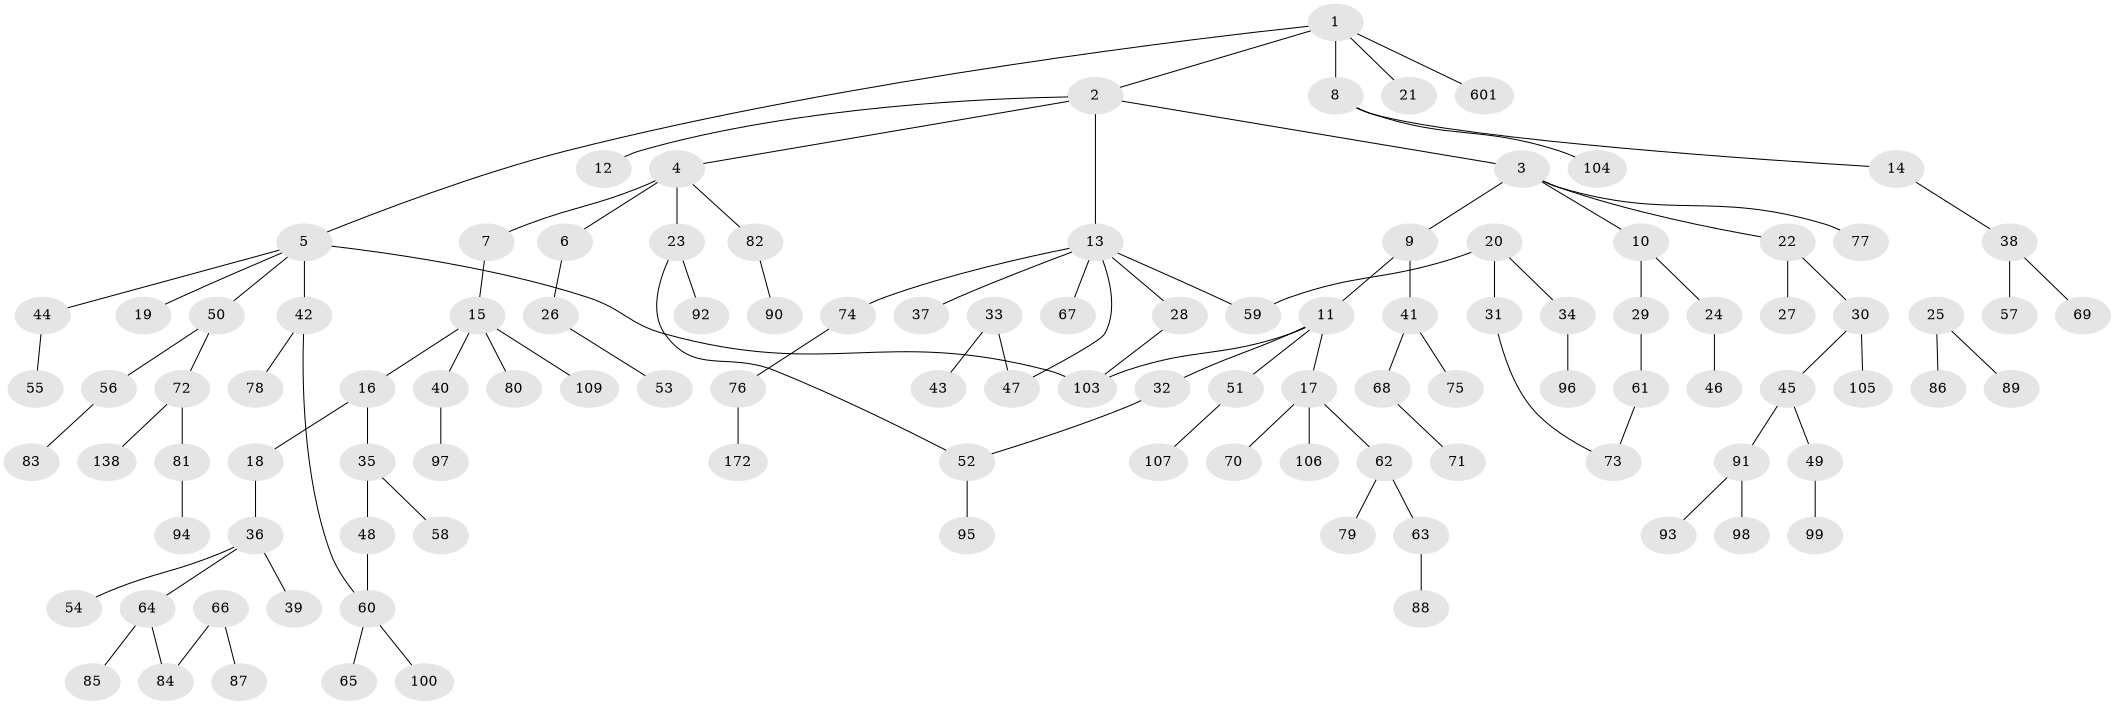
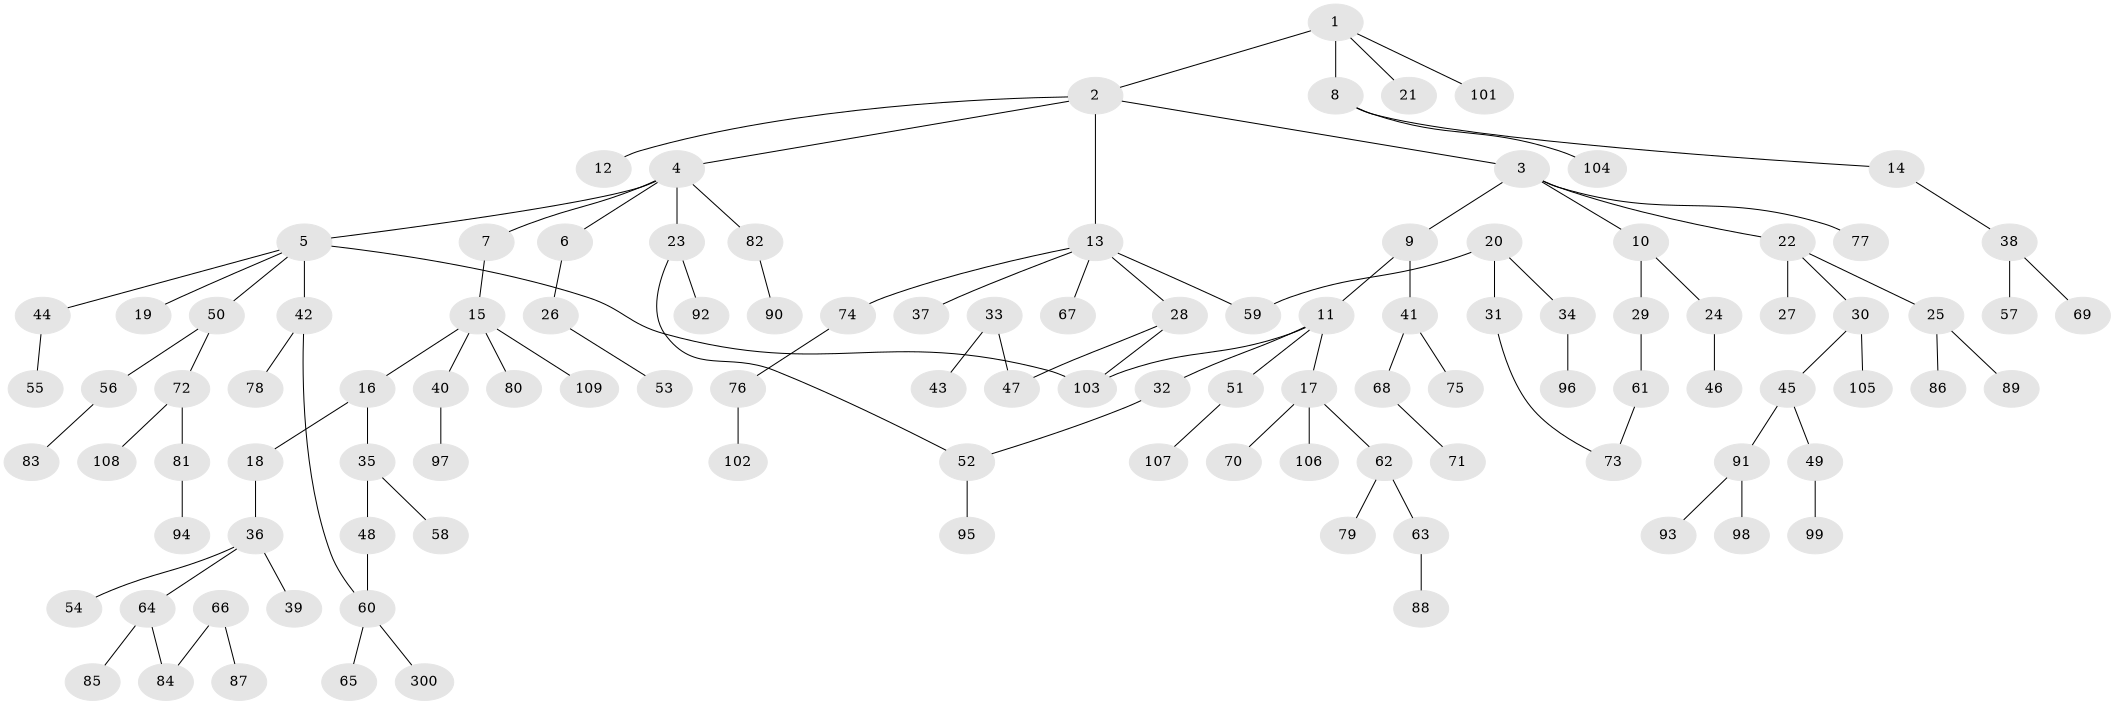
node "601": label "601" -> "101"
edge "1" -- "5": now "4" -- "5"
edge "22" -- "25": added
edge "13" -- "47": now "28" -- "47"
node "138": label "138" -> "108"
node "172": label "172" -> "102"
node "100": label "100" -> "300"
